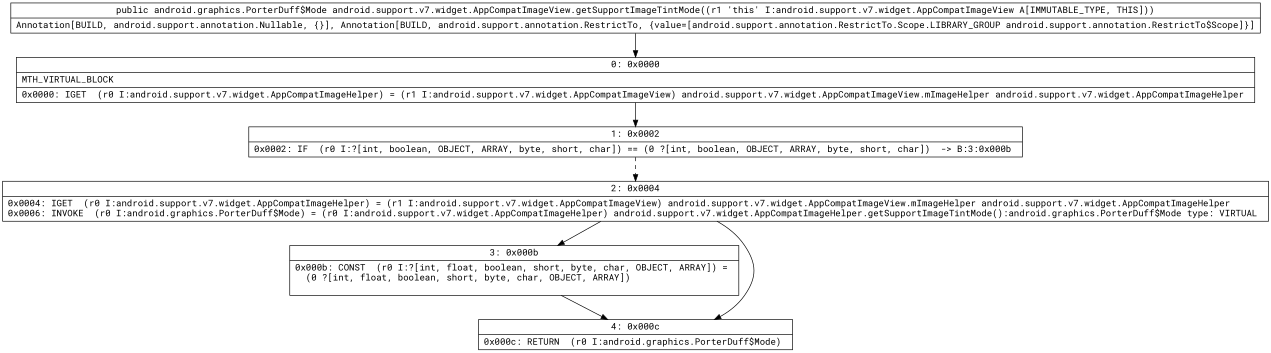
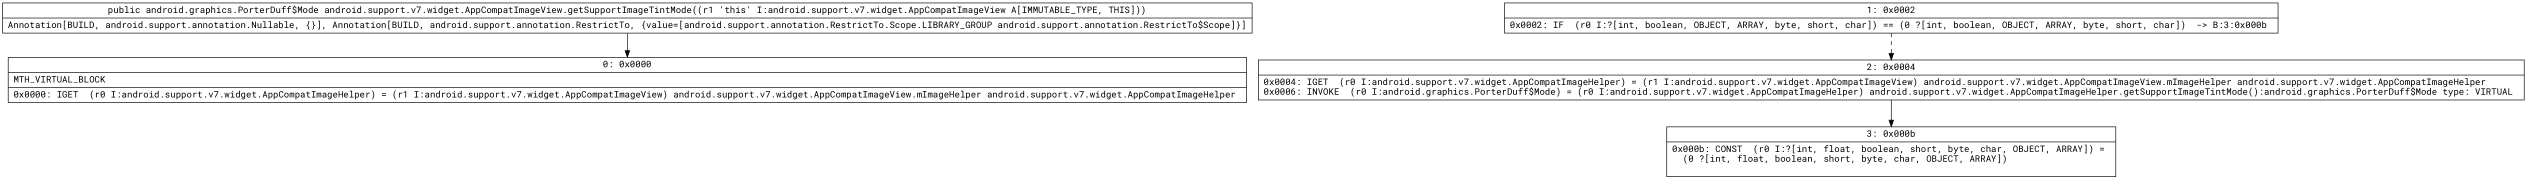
edge "0: 0x0000" -> "1: 0x0002": removed
node "4: 0x000c": removed
